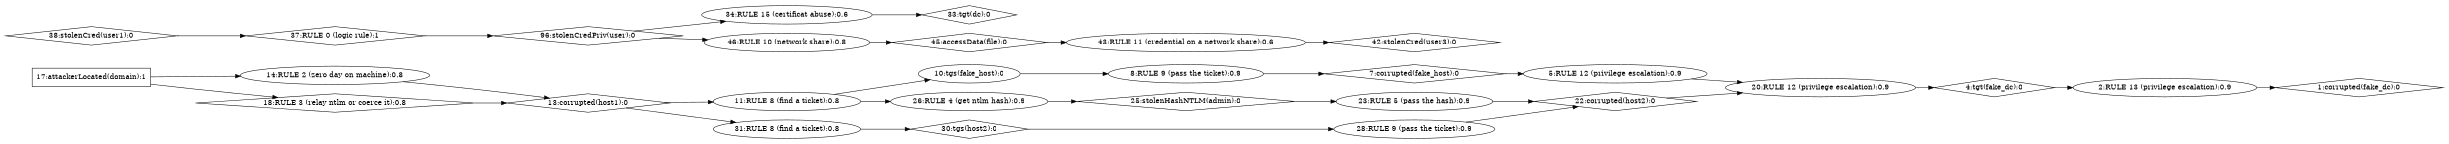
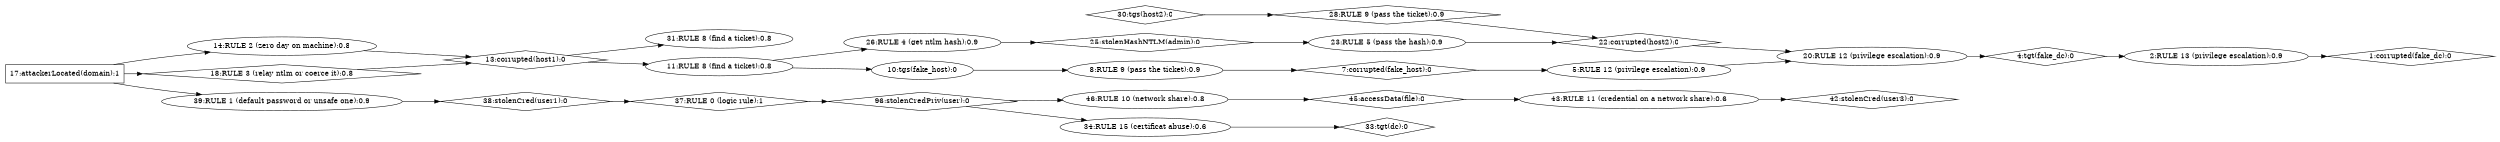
node "39:RULE 1 (default password or unsafe one):0.9": added
edge "31:RULE 8 (find a ticket):0.8" -> "30:tgs(host2):0": removed
node "28:RULE 9 (pass the ticket):0.9": shape ellipse -> diamond
